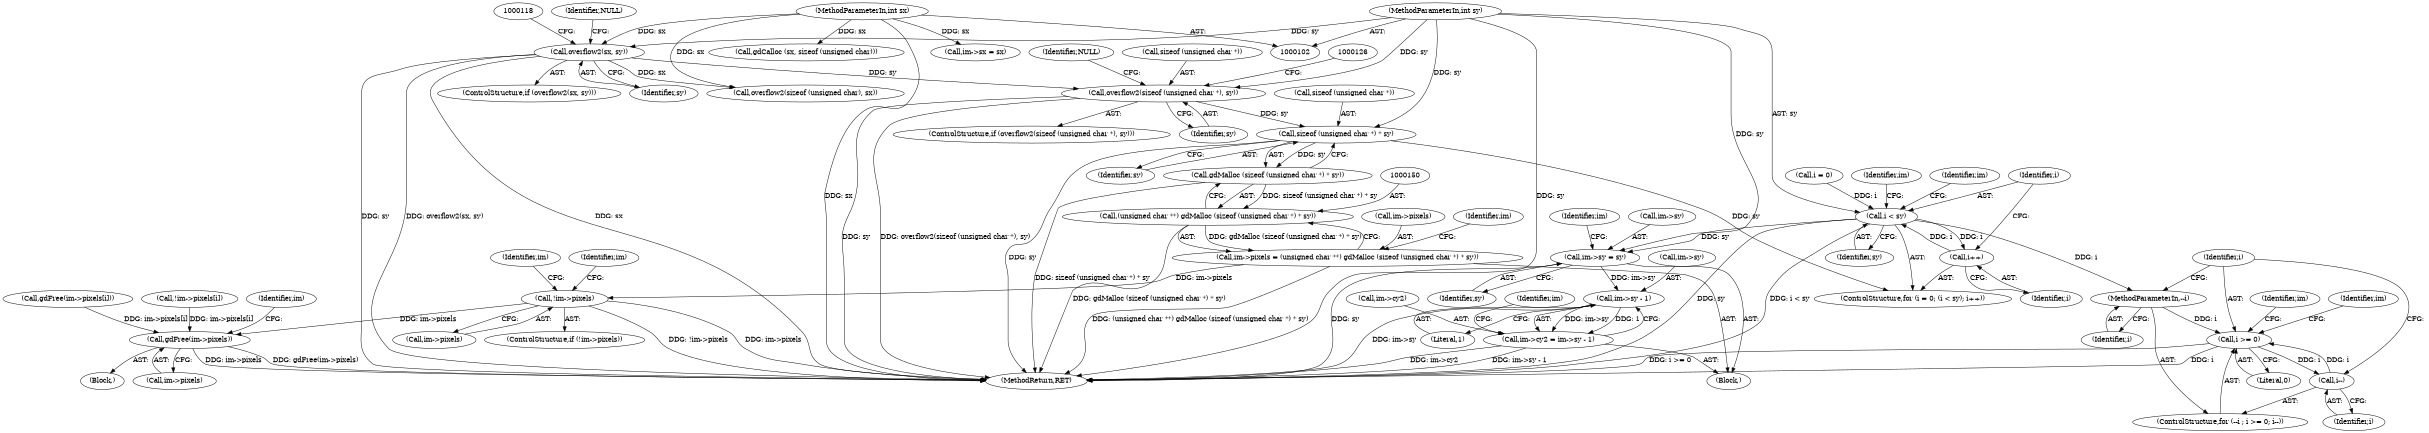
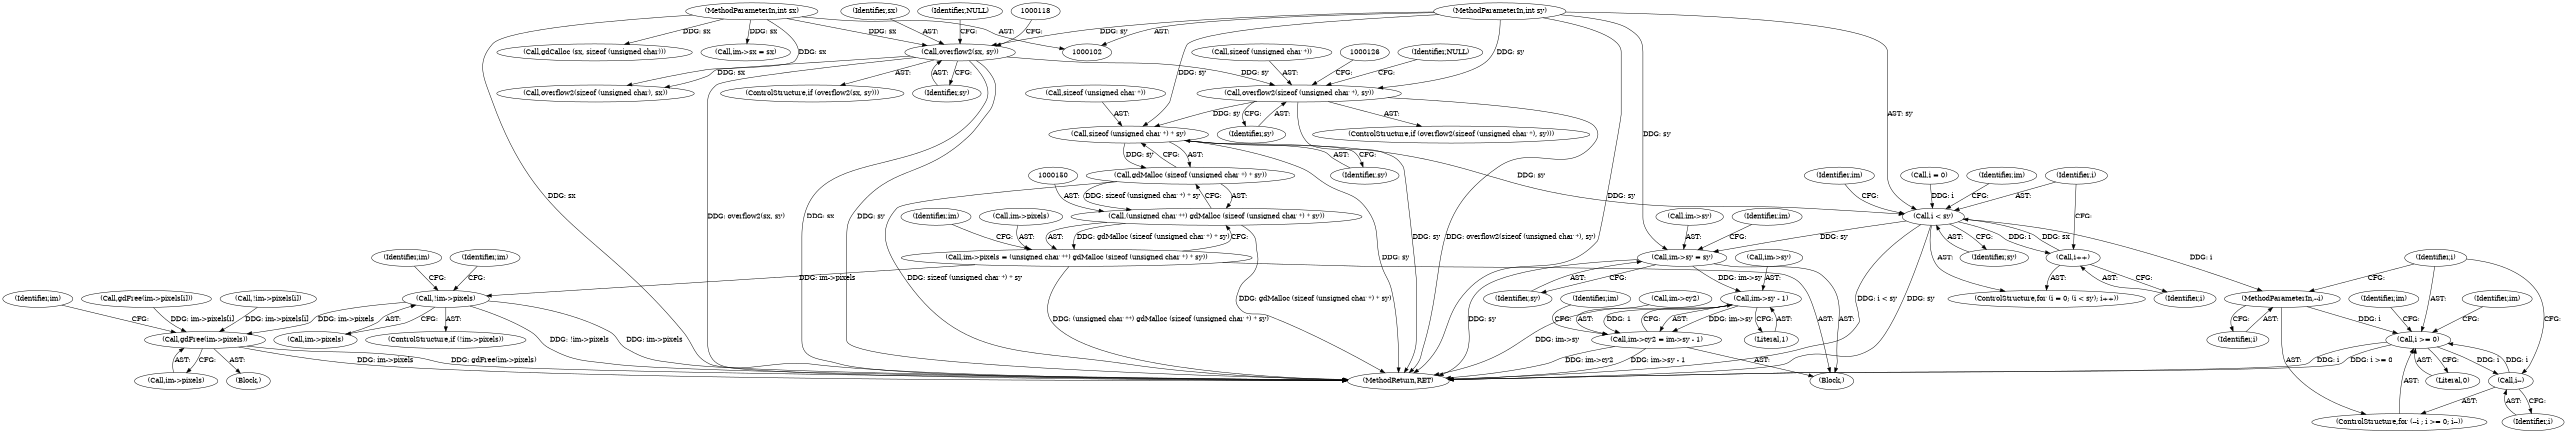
node "(Identifier,sx)": added
edge "(Call,sizeof (unsigned char *) * sy)" -> "(ControlStructure,for (i = 0; (i < sy); i++))": now "(Call,sizeof (unsigned char *) * sy)" -> "(Call,i < sy)"
edge "(Call,i++)" -> "(Call,i < sy)": label "DDG: i" -> "DDG: sx"
